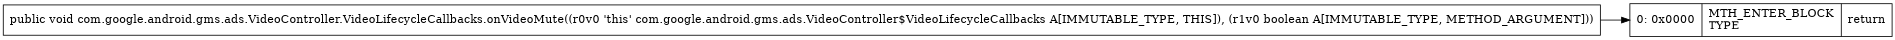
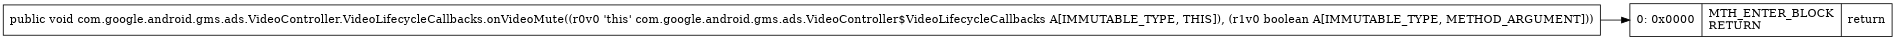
node "0: 0x0000": text "TYPE" -> "RETURN"
